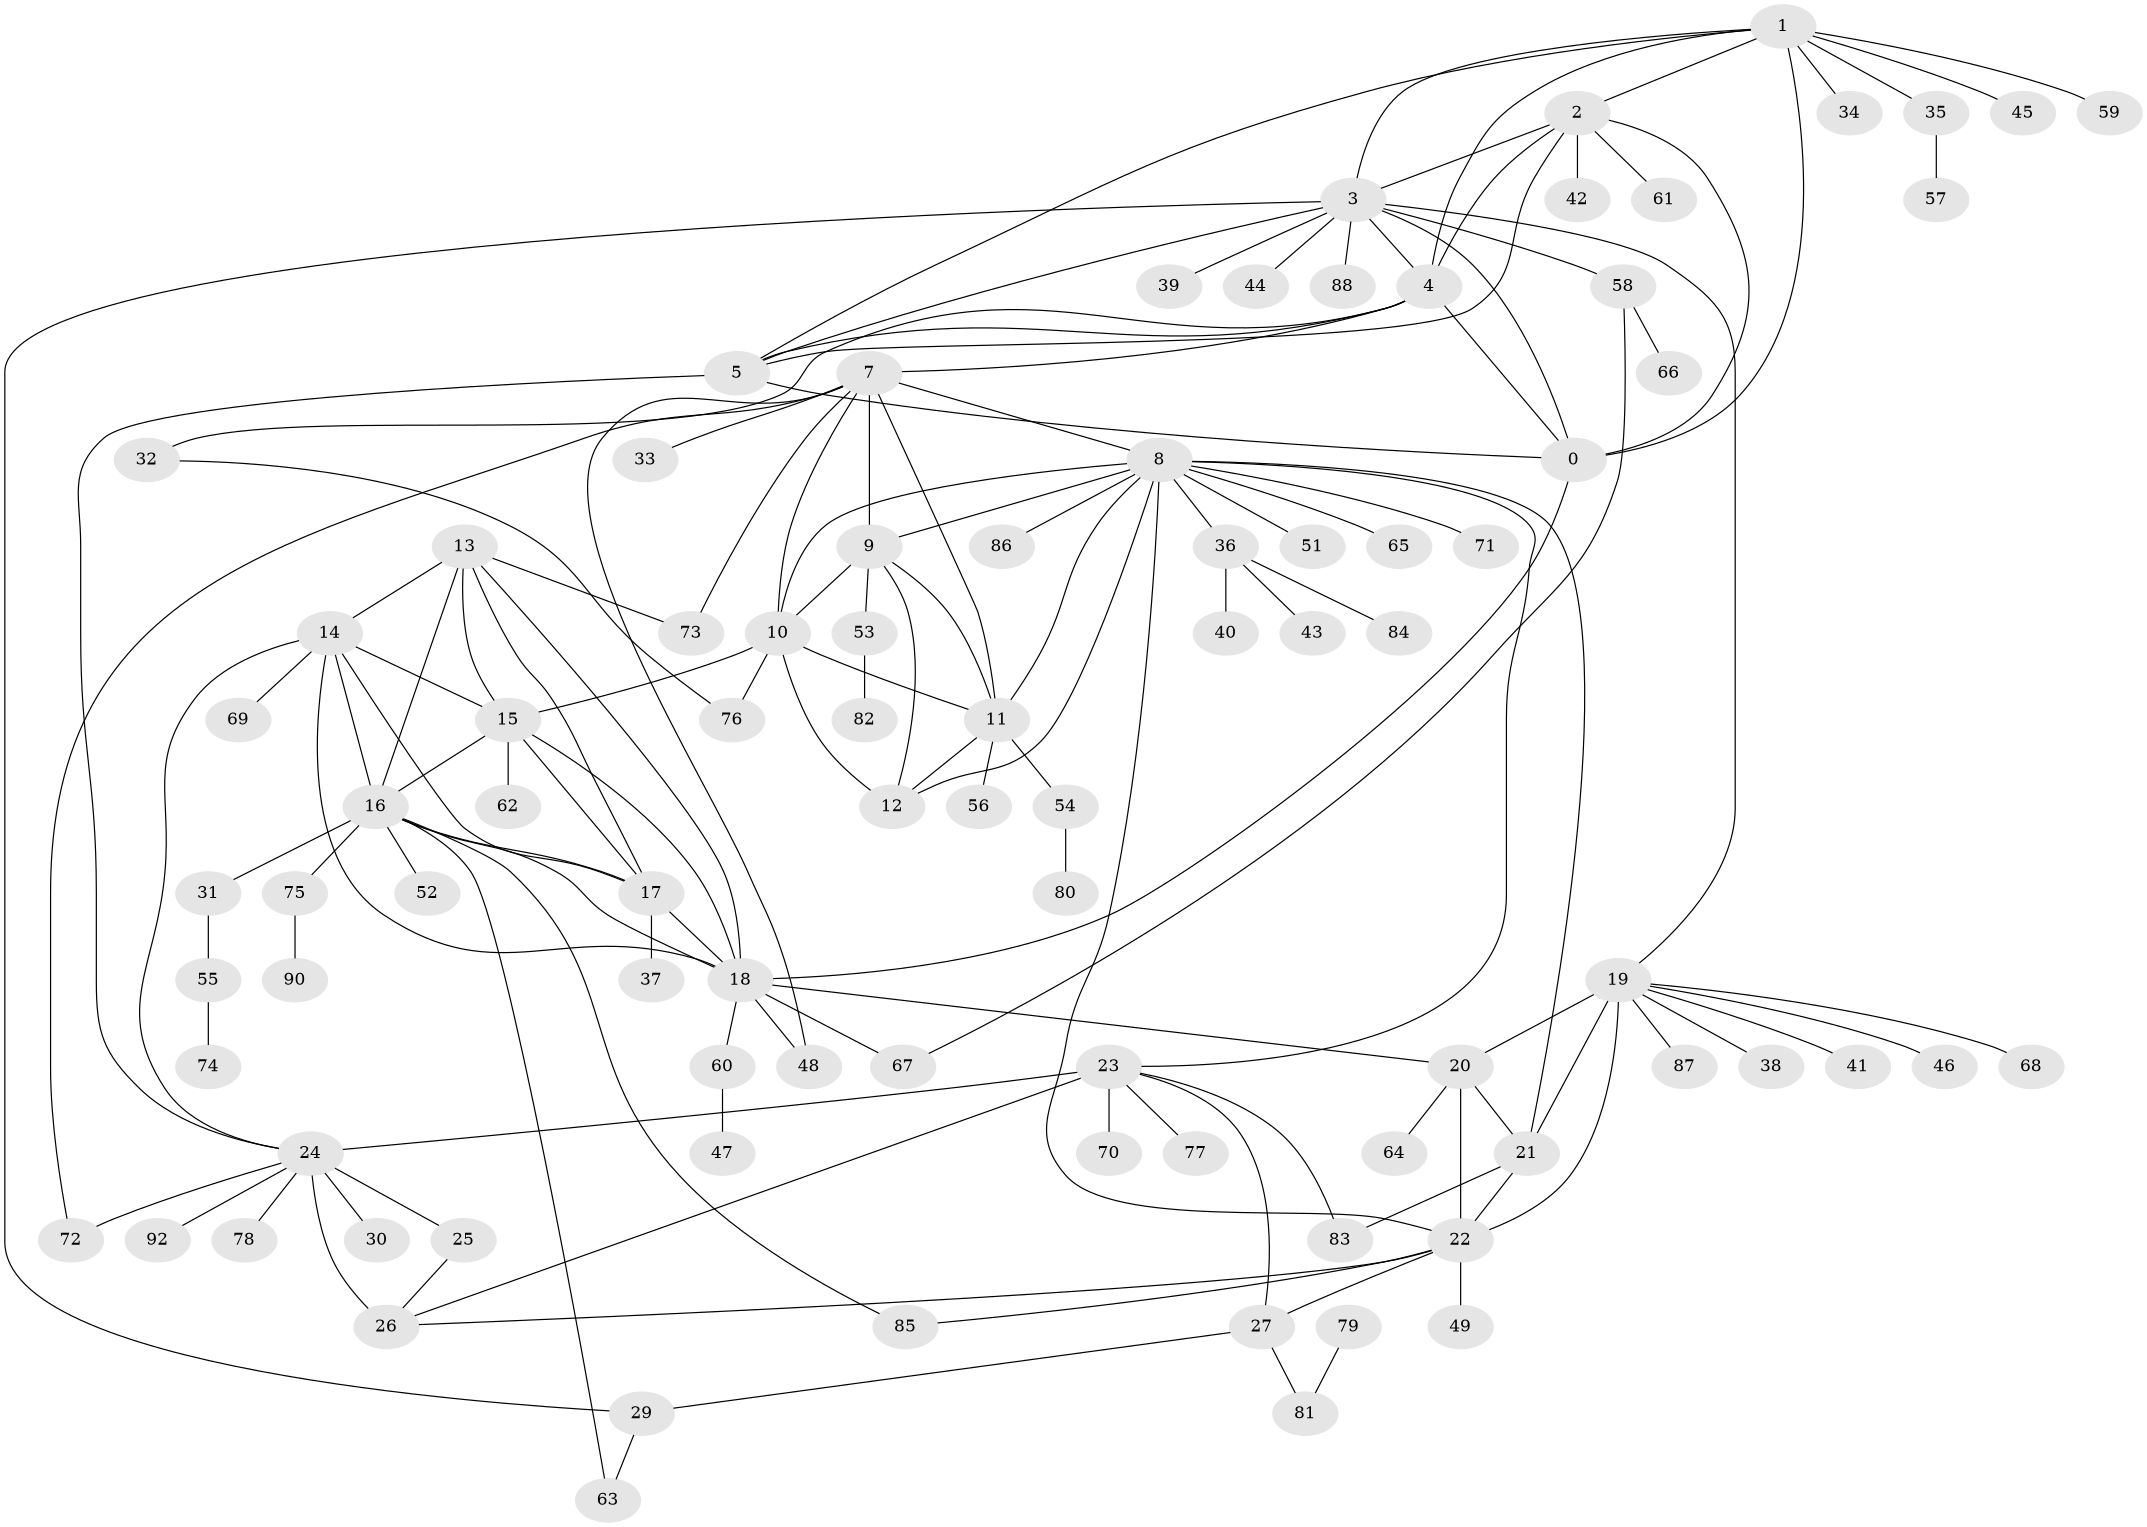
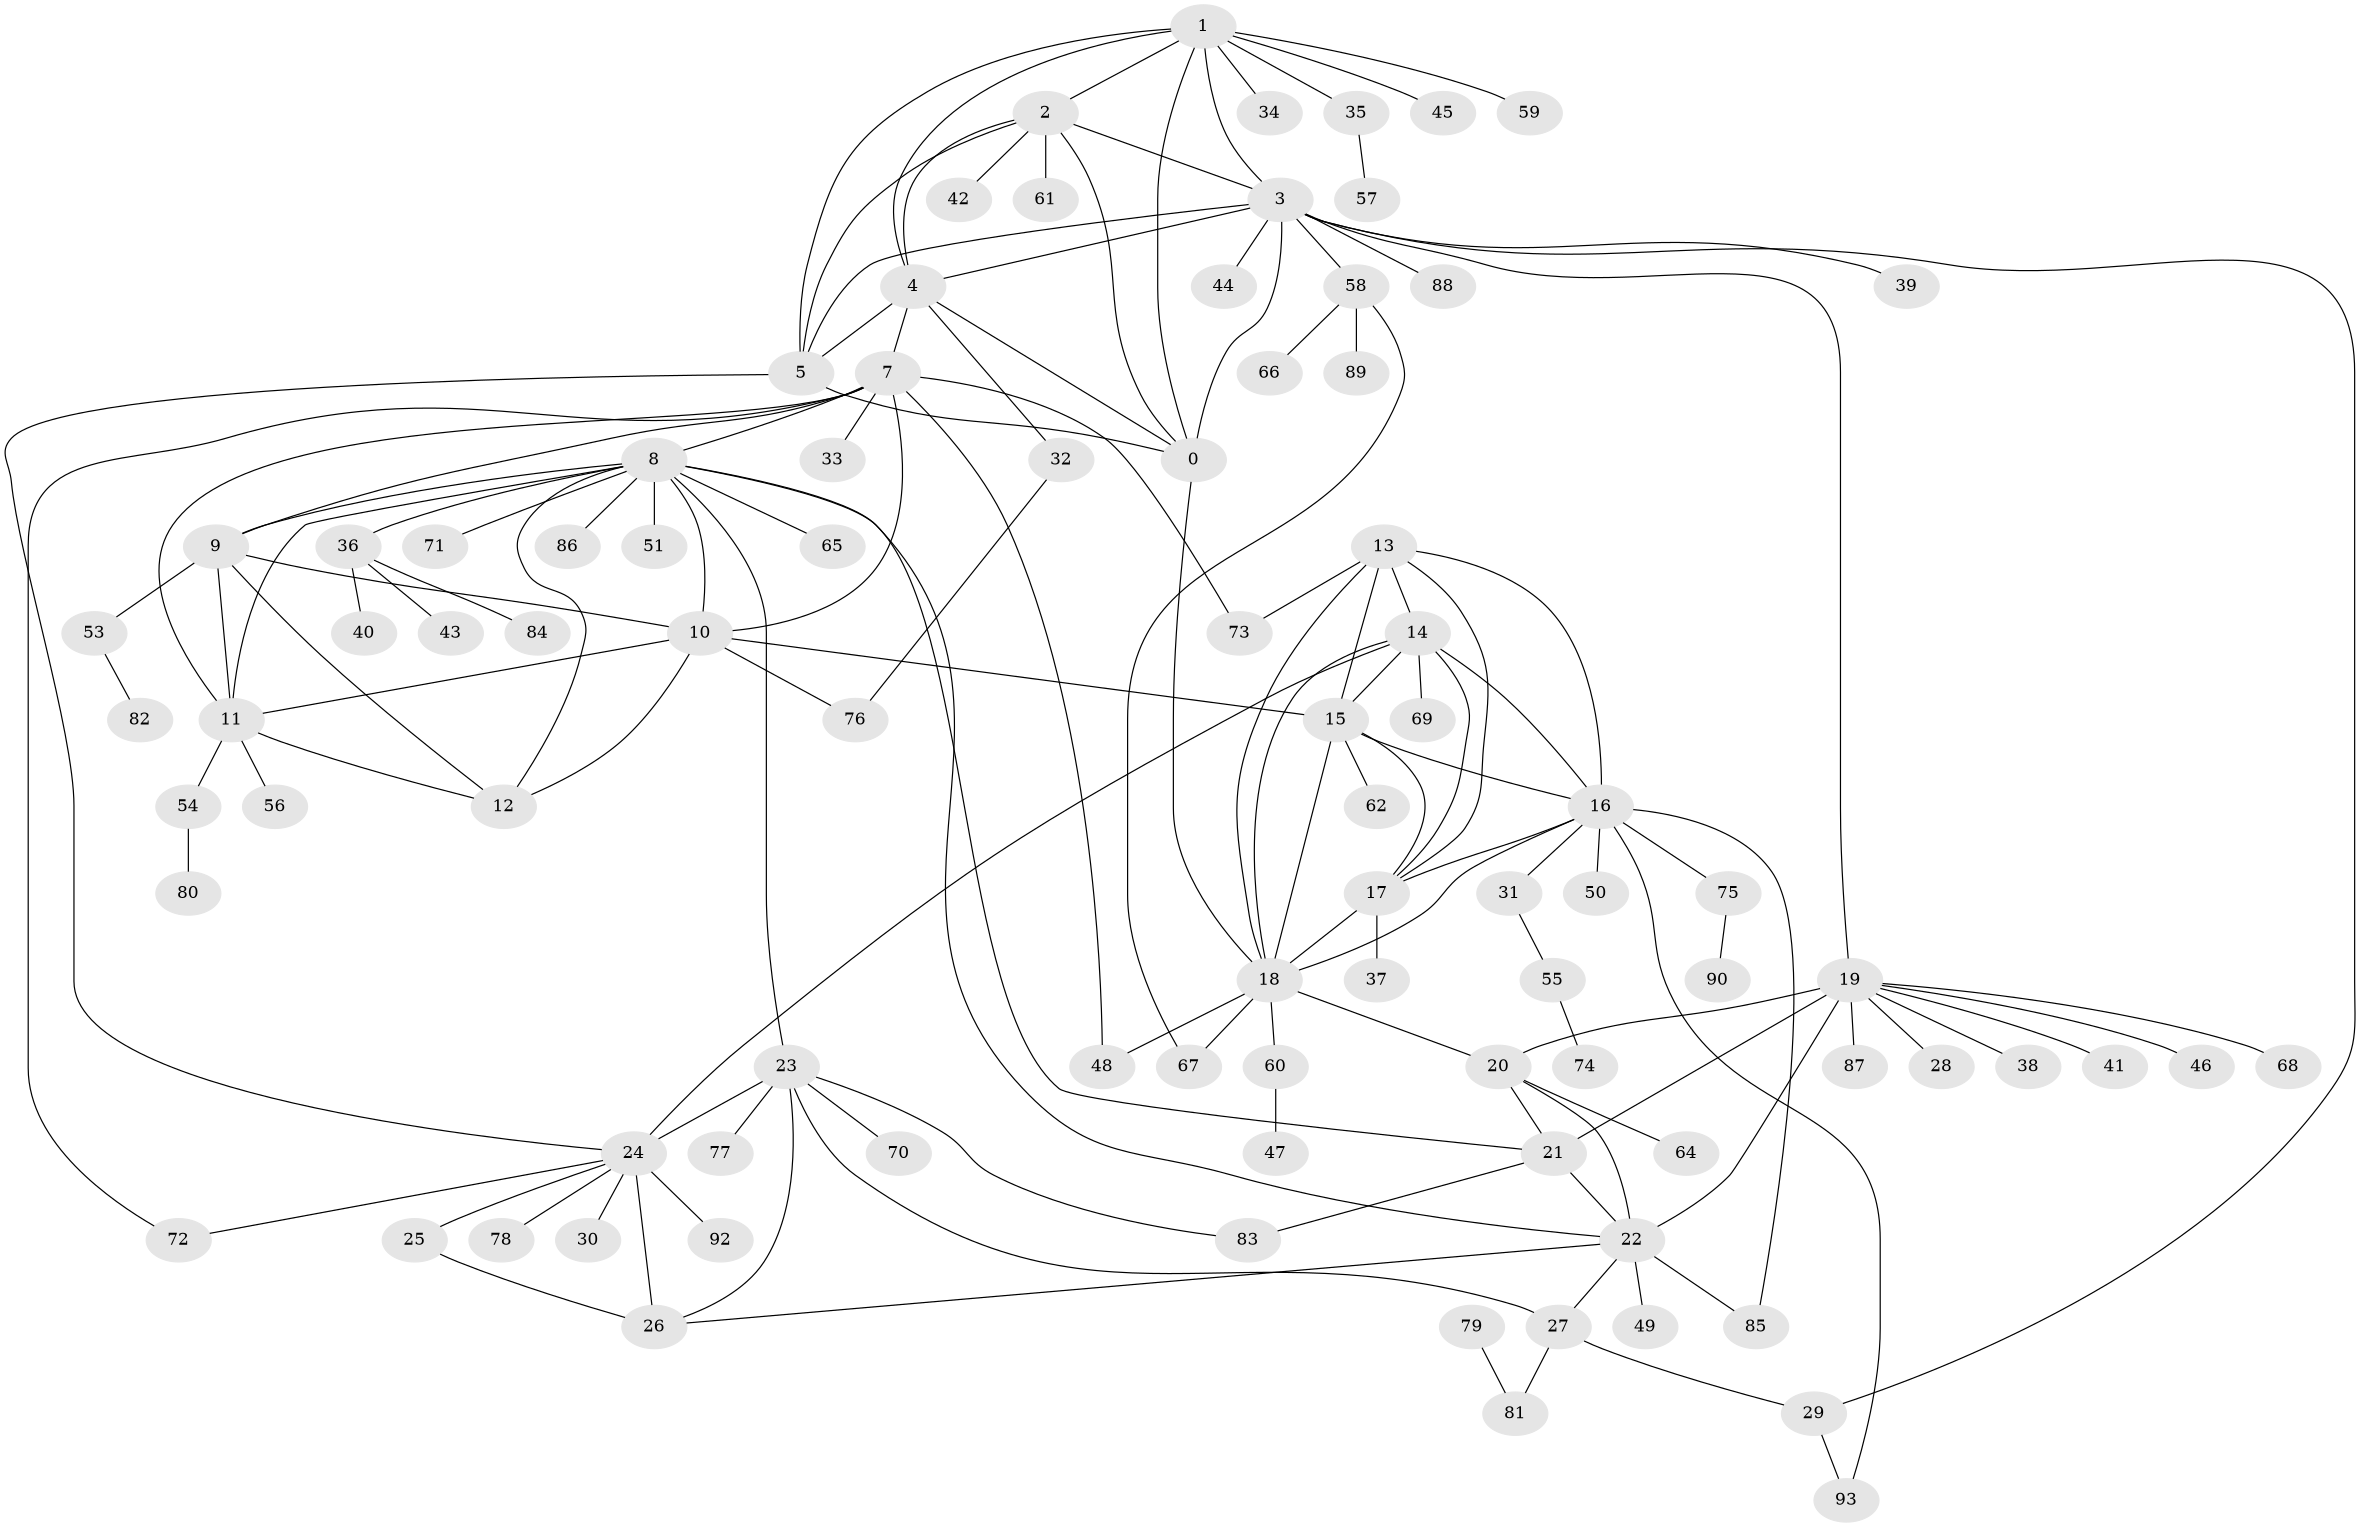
node "89": added
node "52": label "52" -> "50"
node "28": added
node "63": label "63" -> "93"
